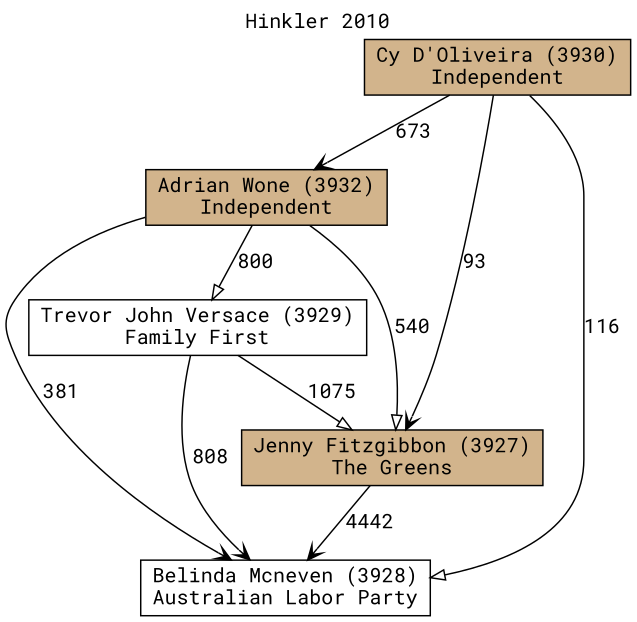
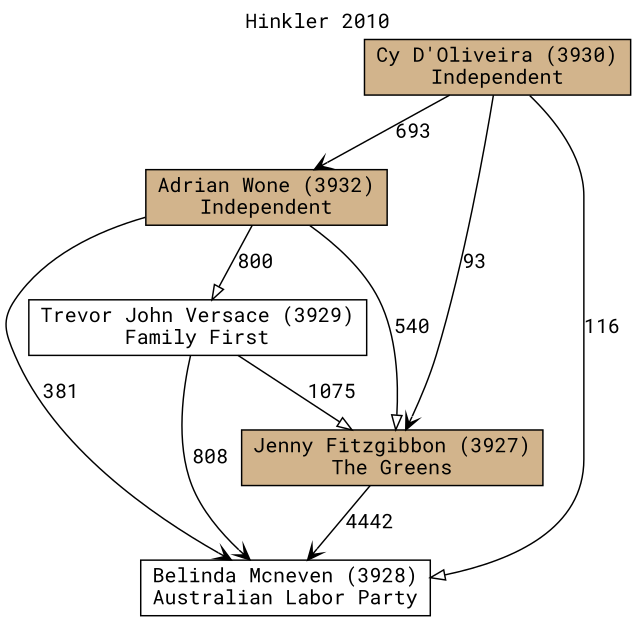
edge "Cy D'Oliveira (3930) Independent" -> "Adrian Wone (3932) Independent": label "673" -> "693"
